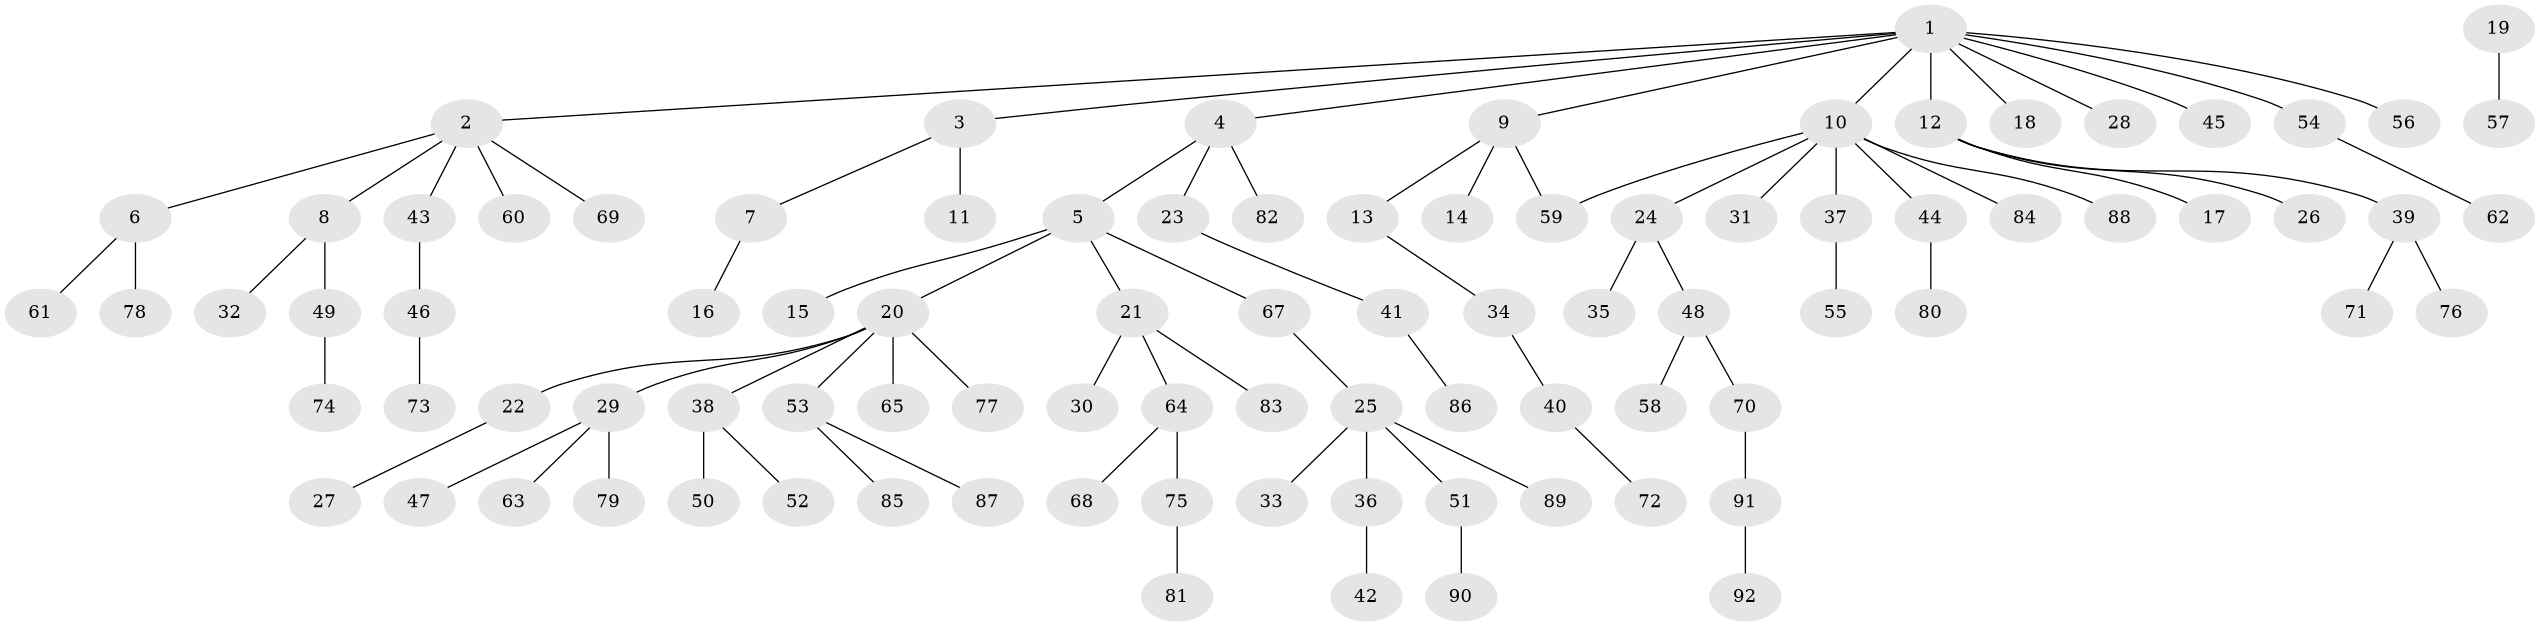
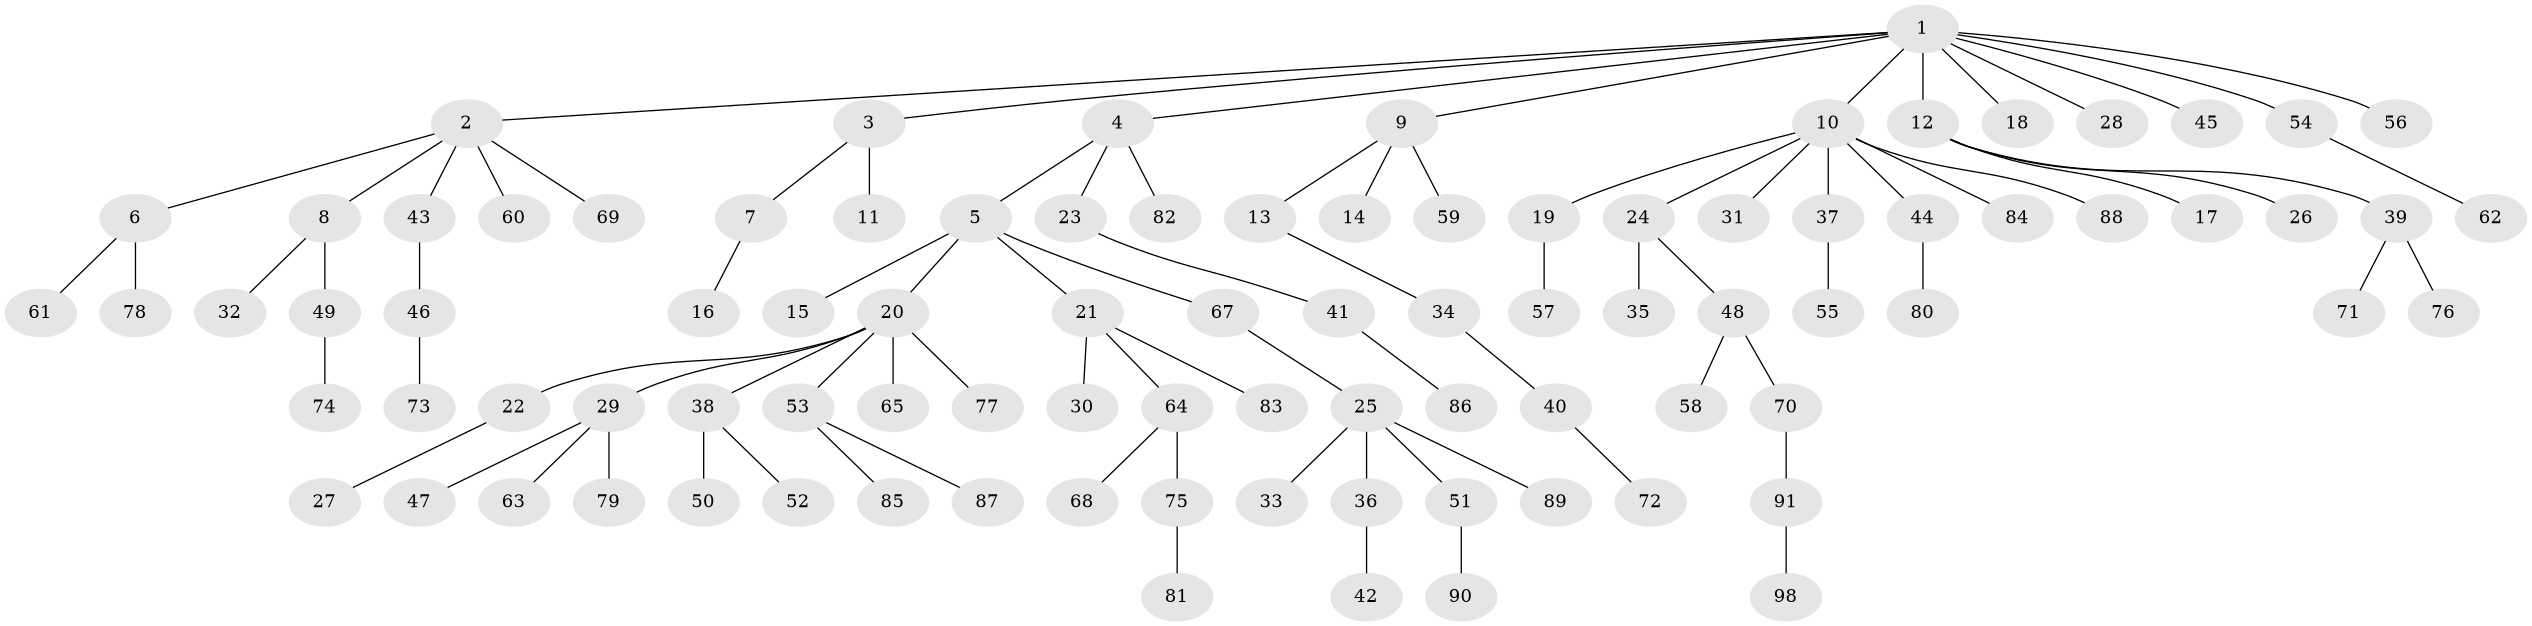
edge "10" -- "59": now "10" -- "19"
node "92": label "92" -> "98"
